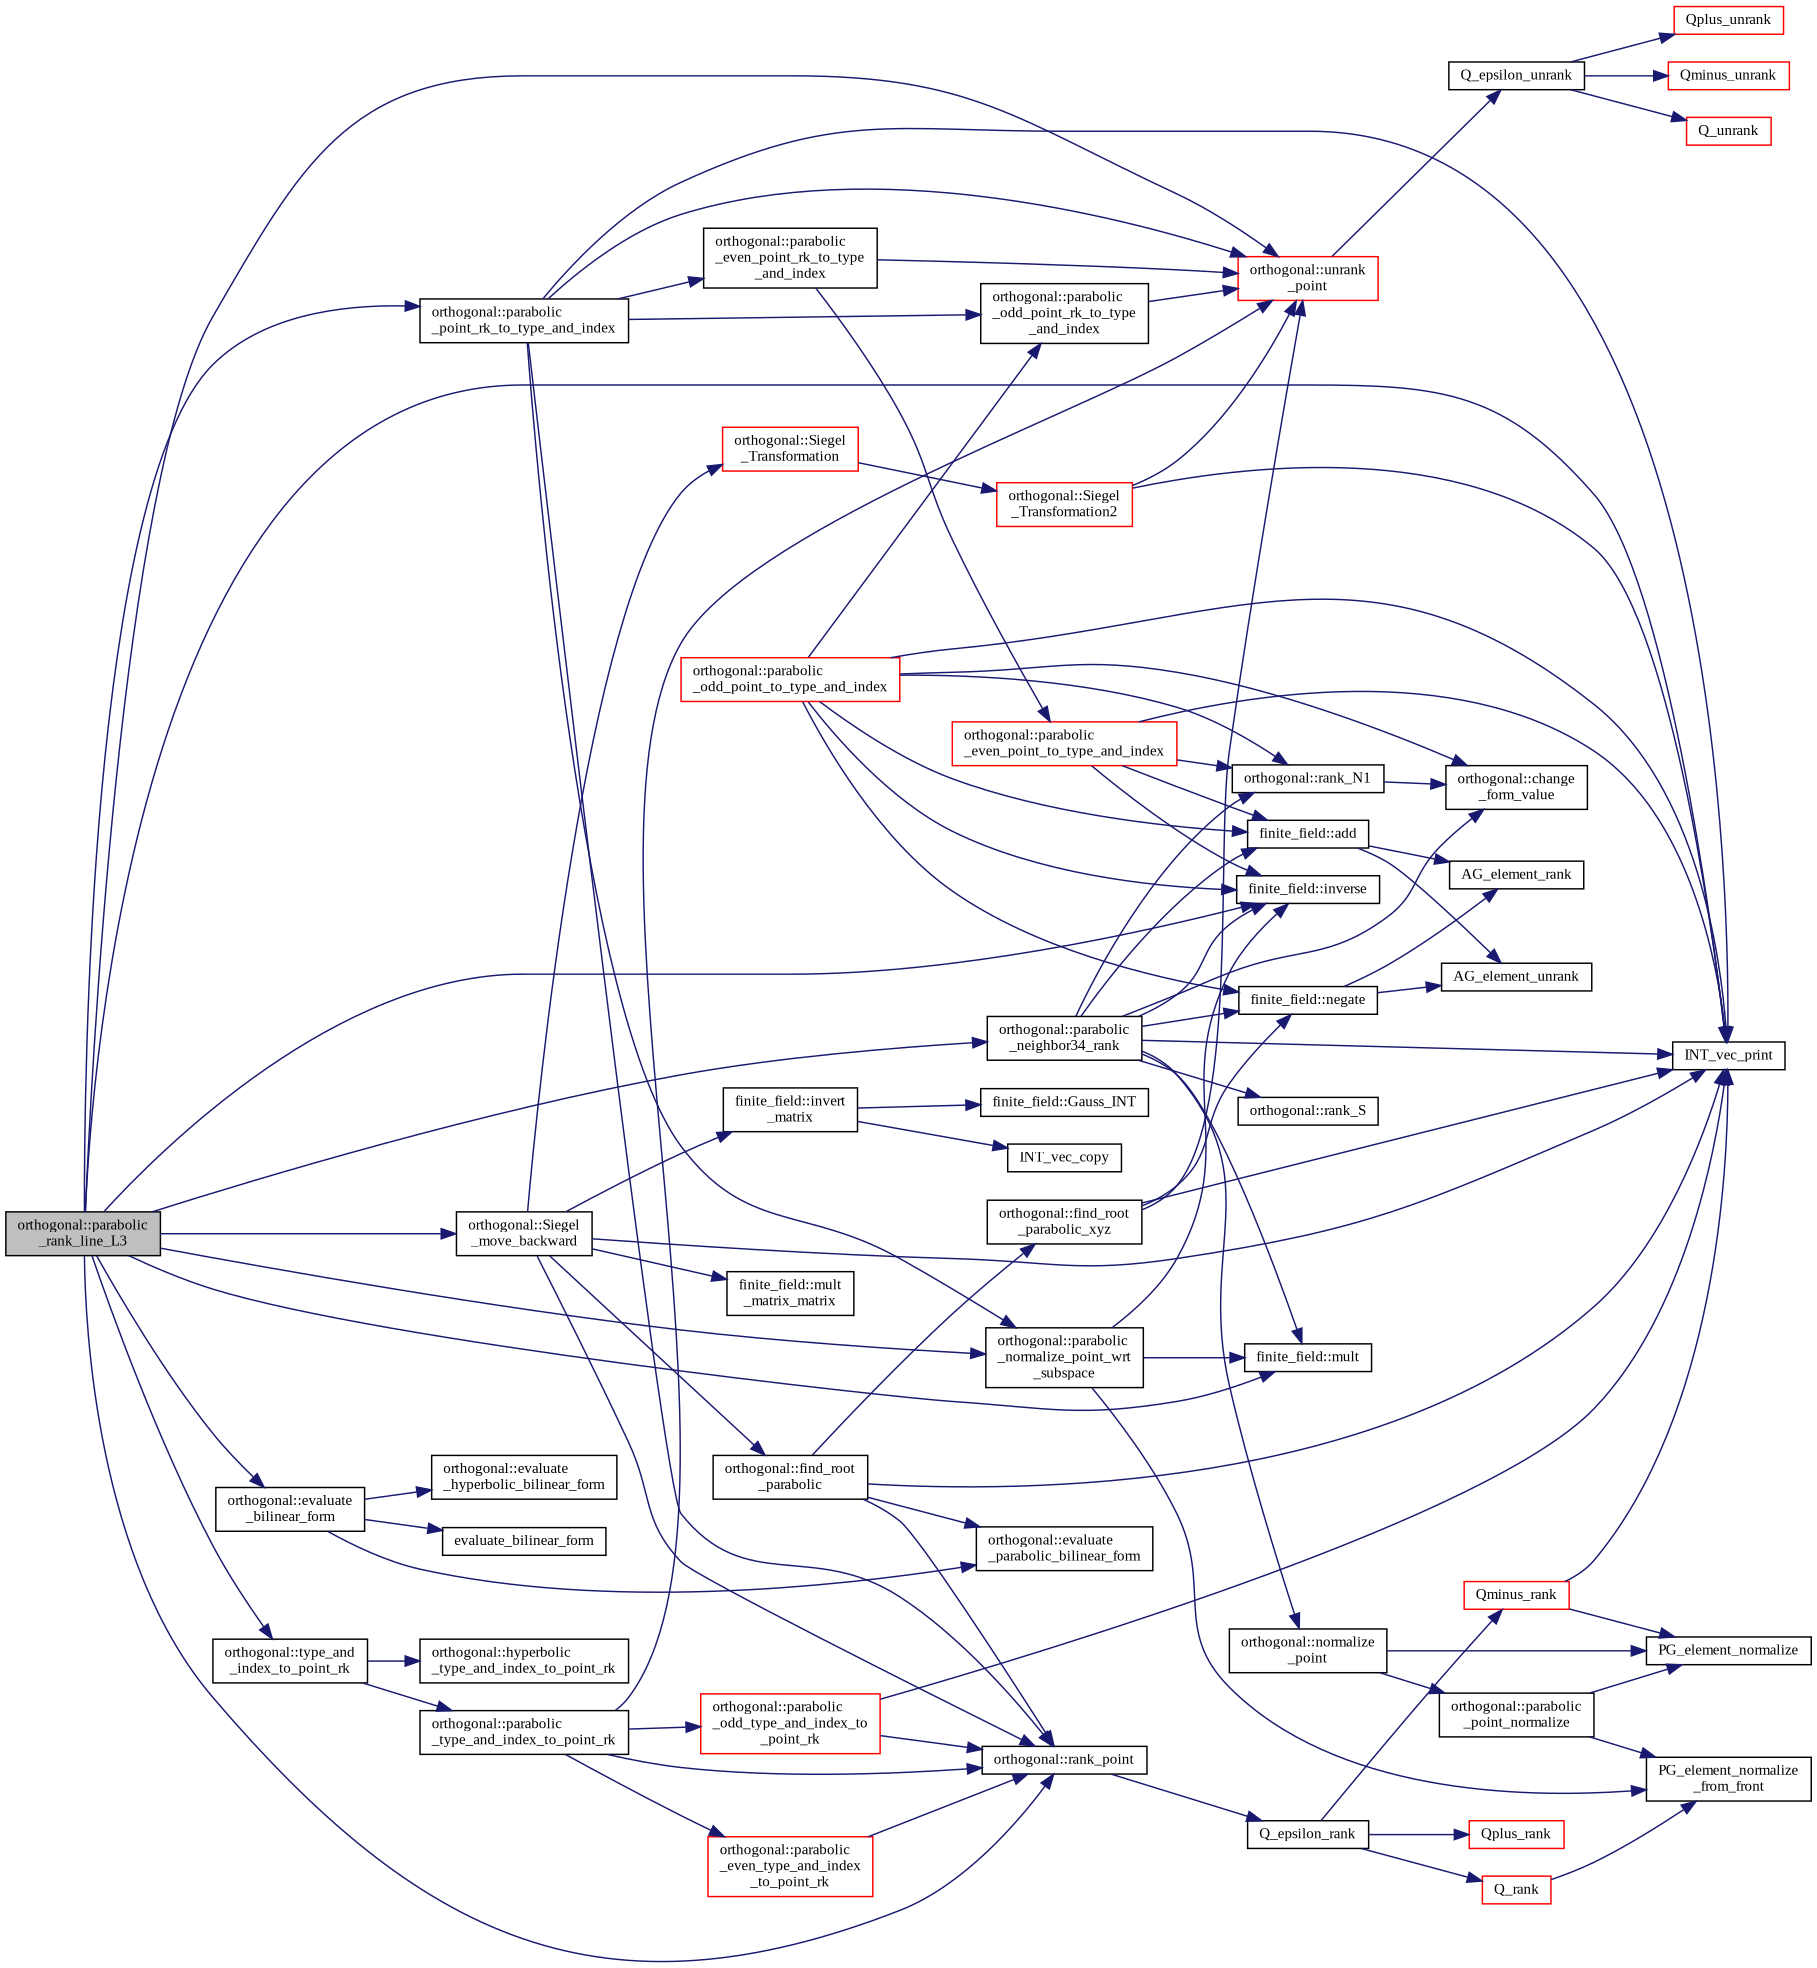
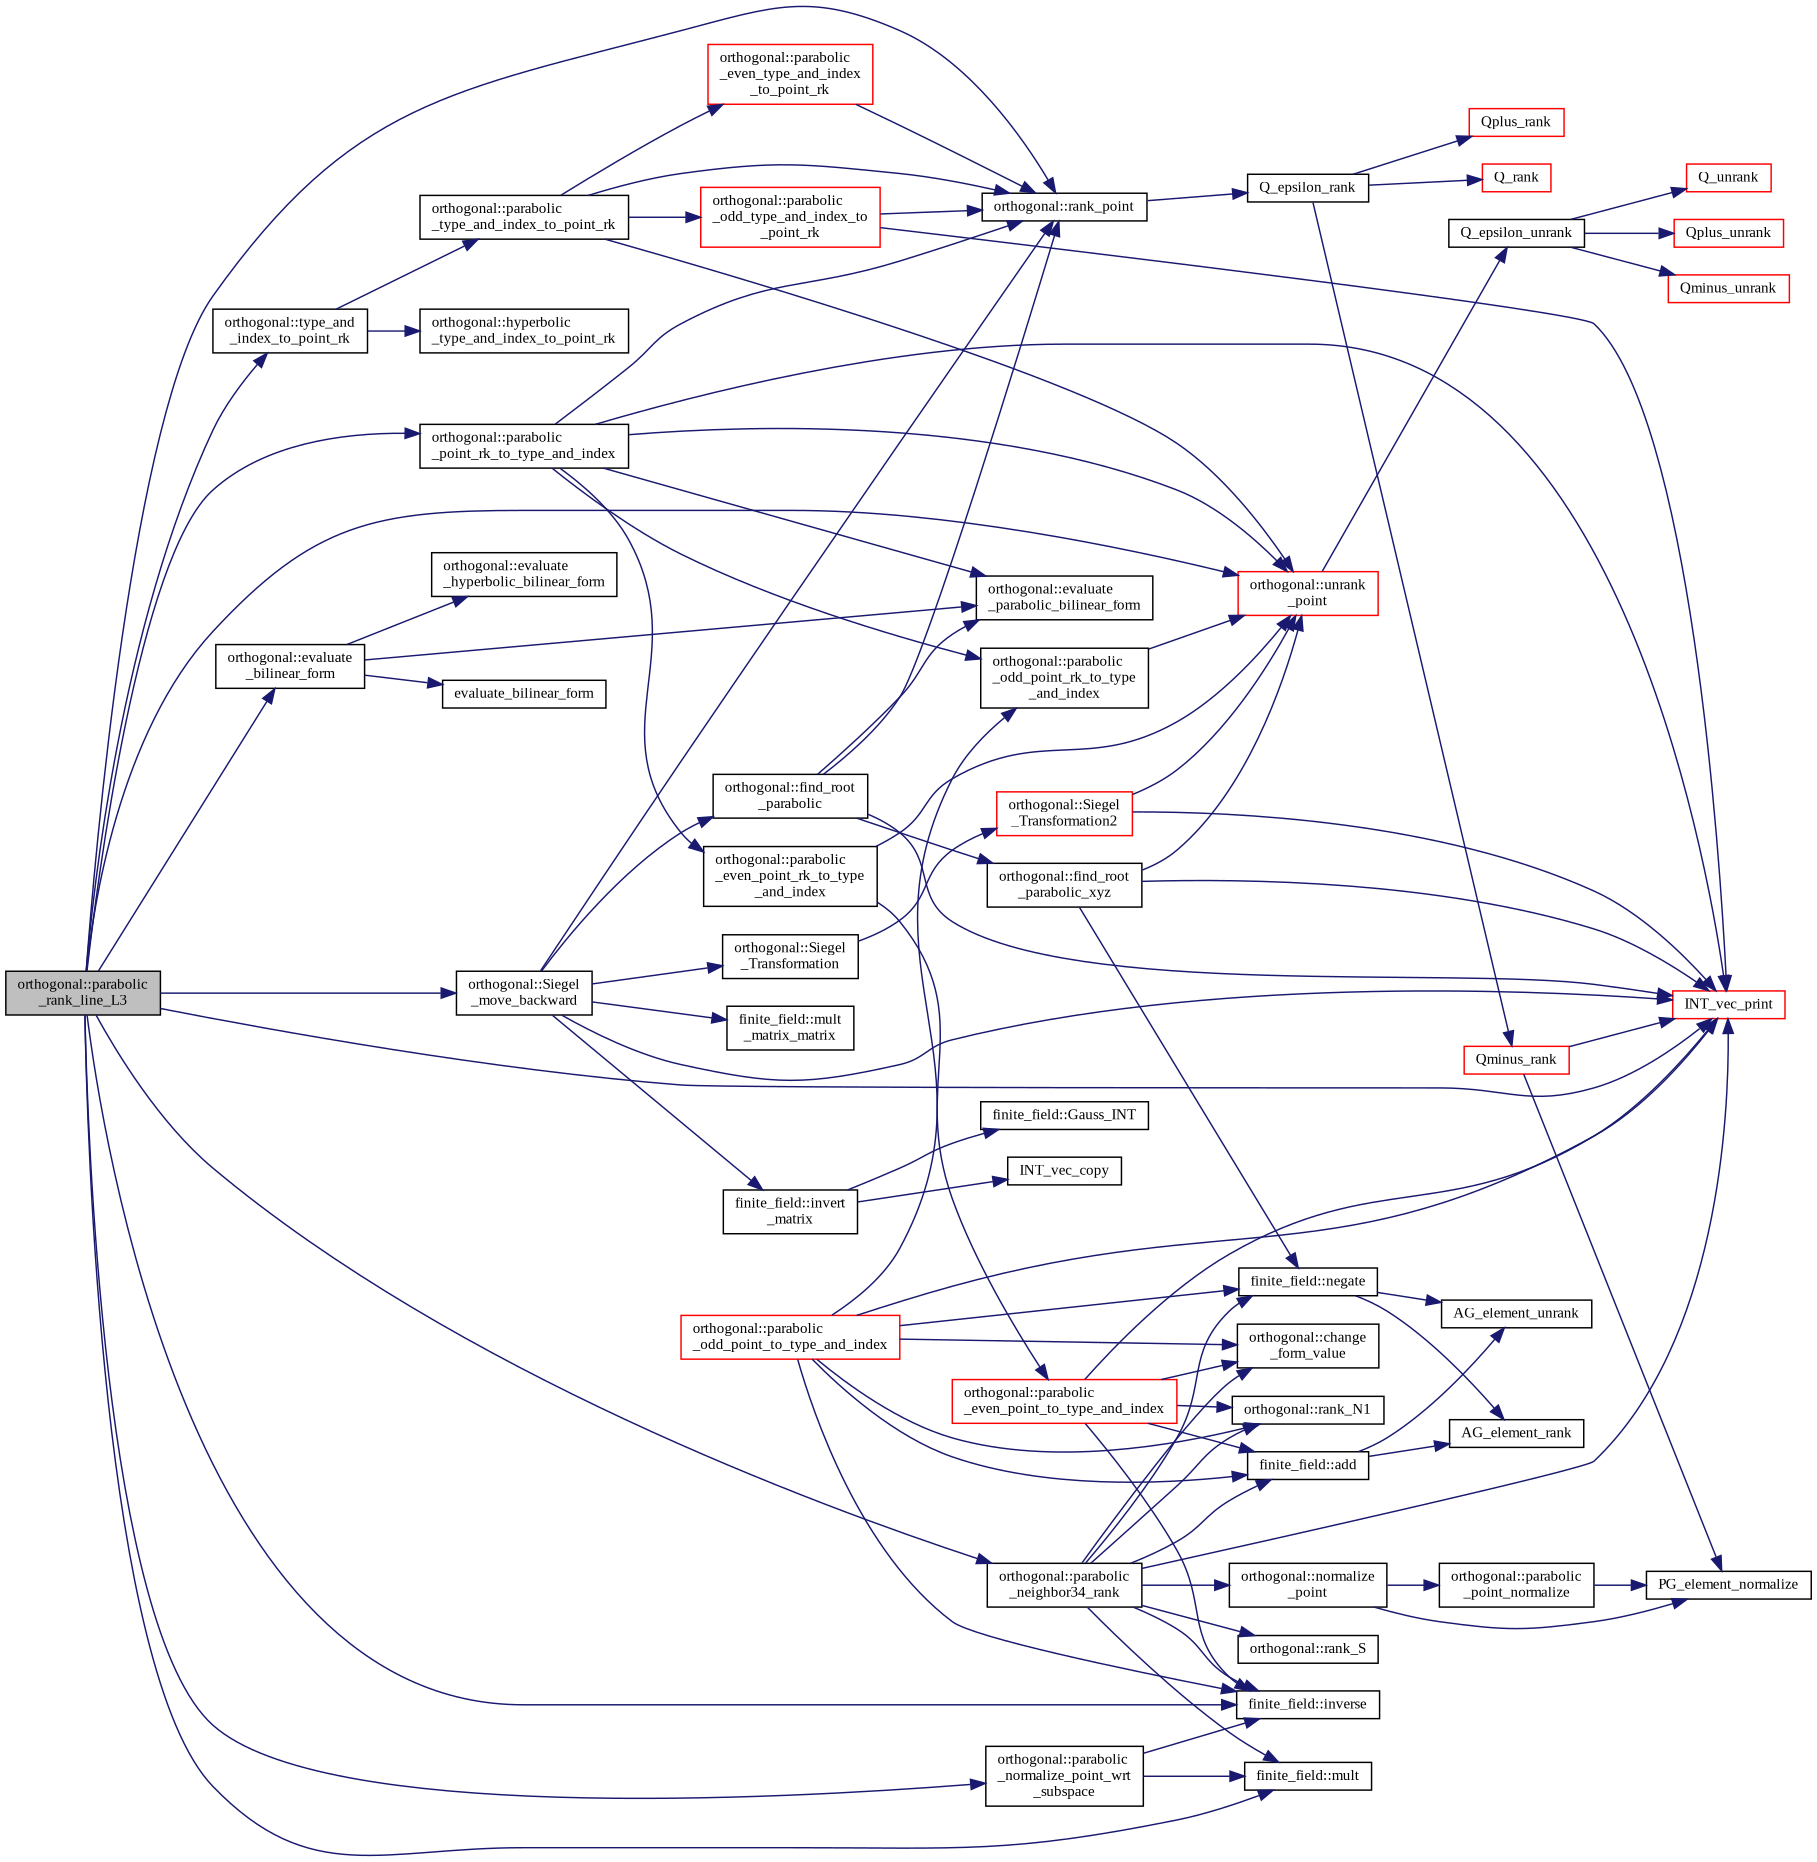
node "orthogonal::Siegel _Transformation": color red -> black
edge "orthogonal::rank_N1" -> "orthogonal::change _form_value": now "orthogonal::parabolic _even_point_to_type_and_index" -> "orthogonal::change _form_value"
edge "orthogonal::parabolic _point_rk_to_type_and_index" -> "orthogonal::parabolic _normalize_point_wrt _subspace": now "orthogonal::parabolic _point_rk_to_type_and_index" -> "orthogonal::evaluate _parabolic_bilinear_form"
node "INT_vec_print": color black -> red
node "PG_element_normalize _from_front": removed
